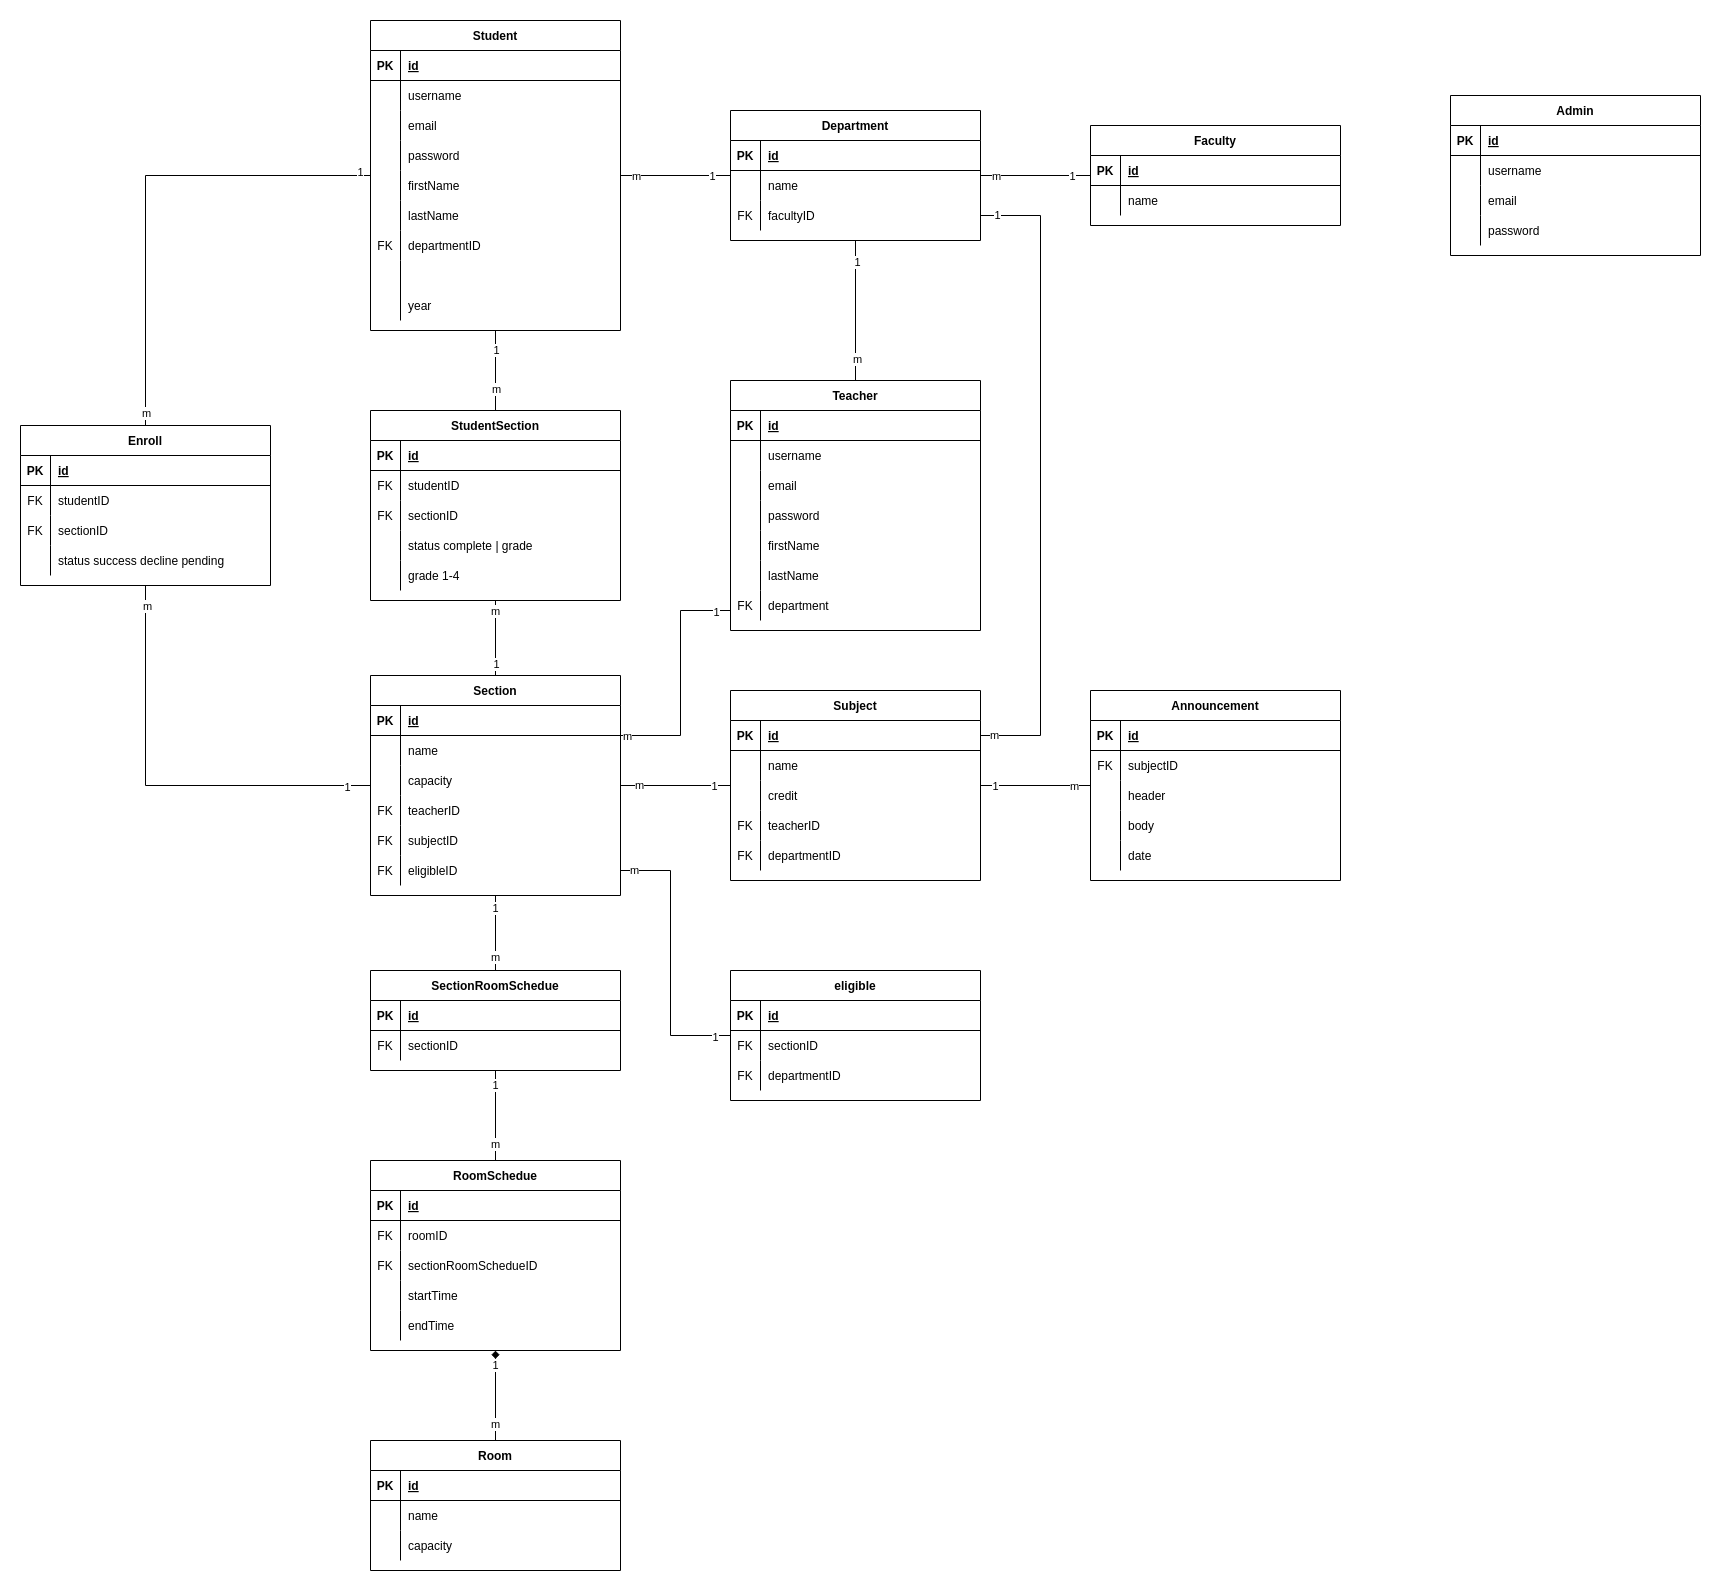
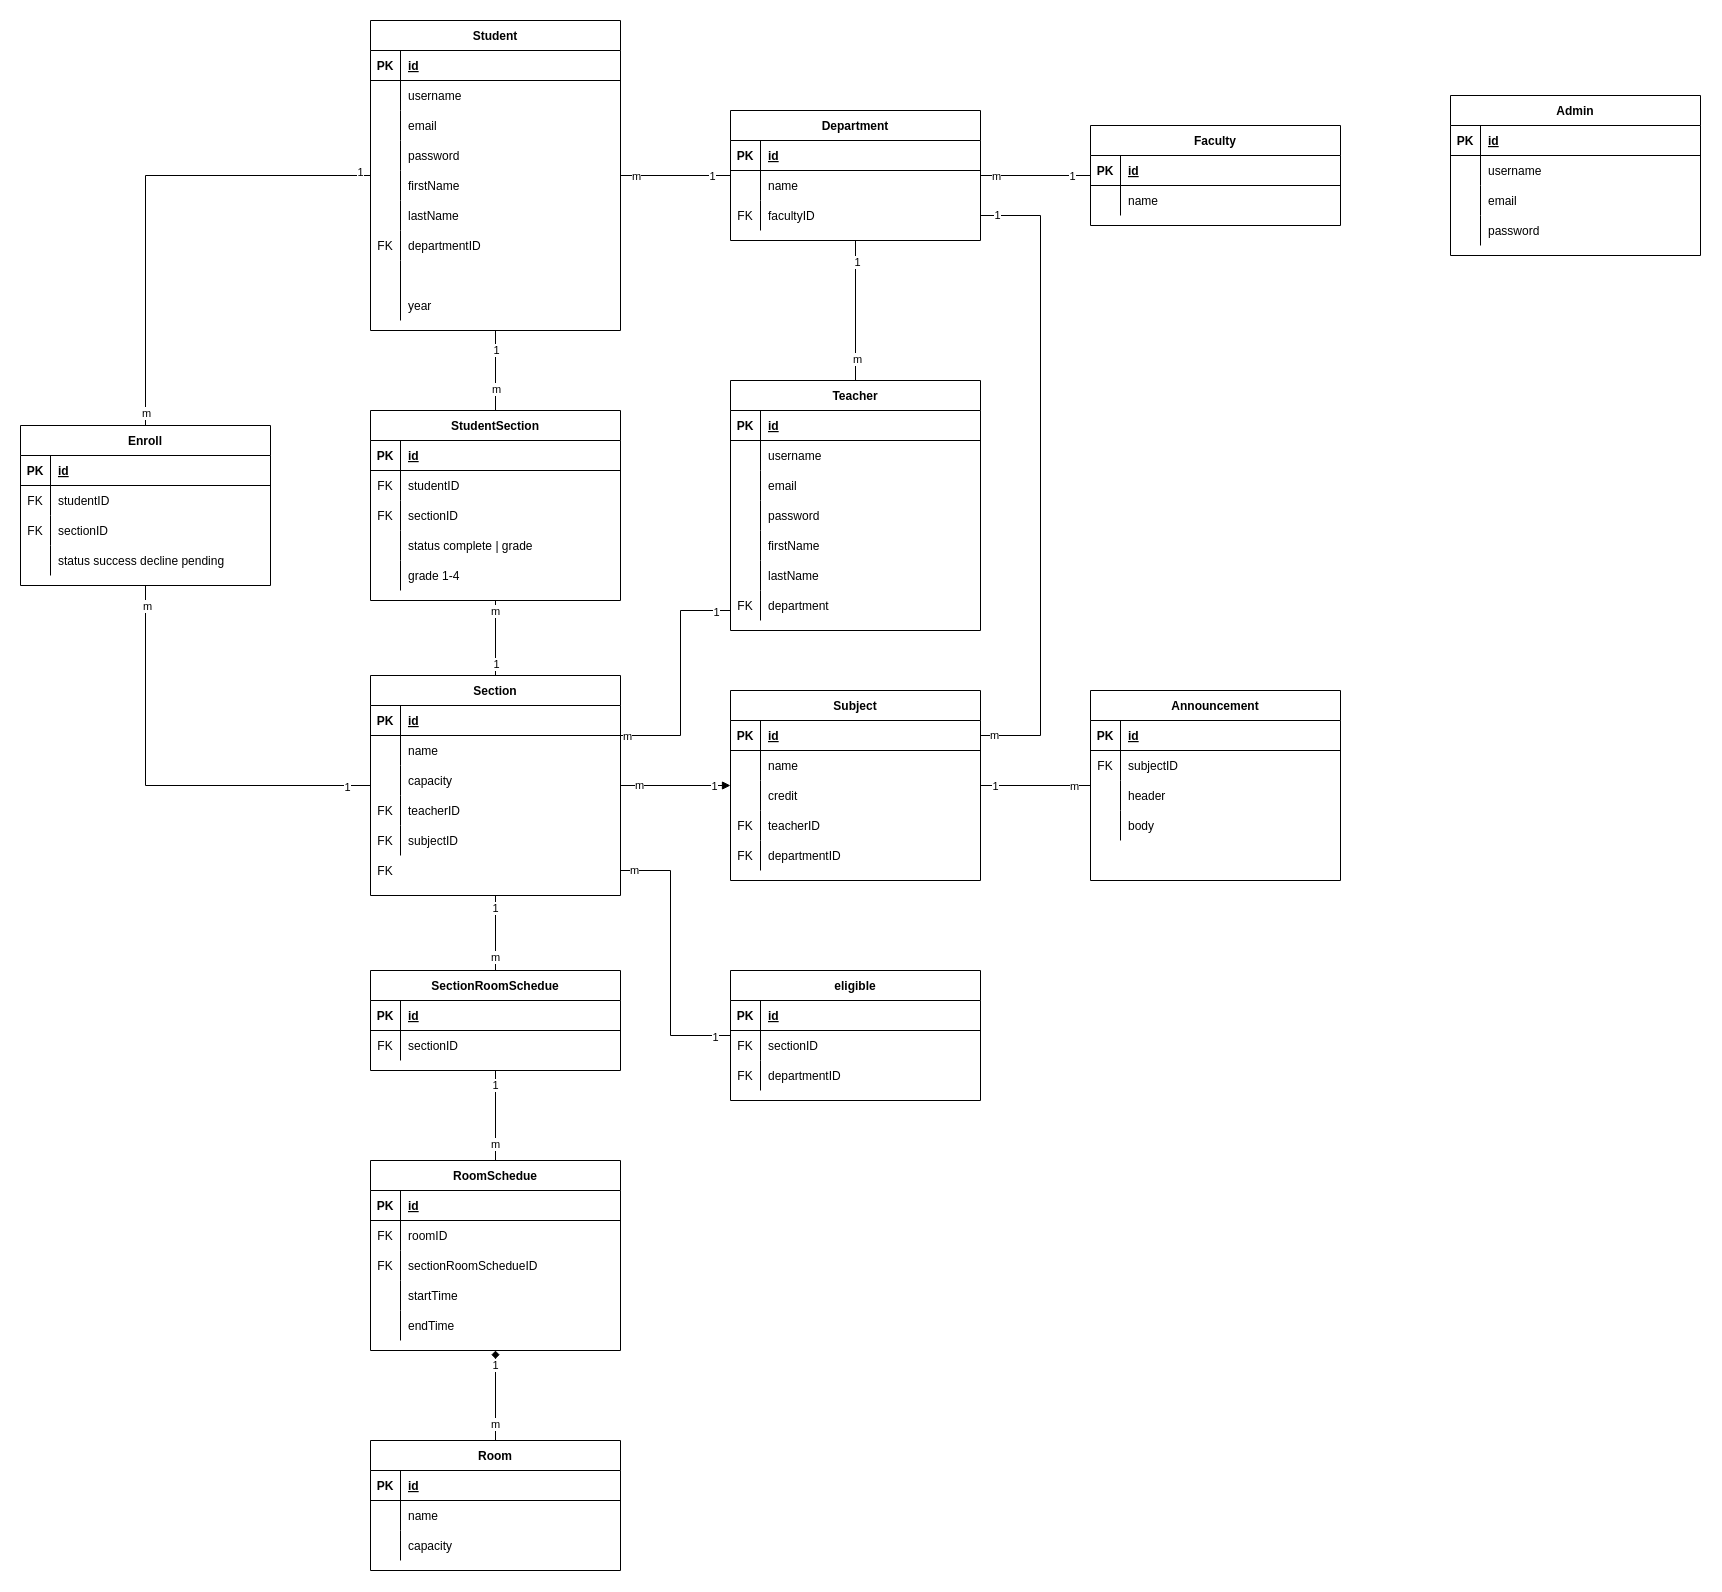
edge "Section" -- "Subject": arrowhead none -> block
node "date": removed
node "eligibleID": removed
